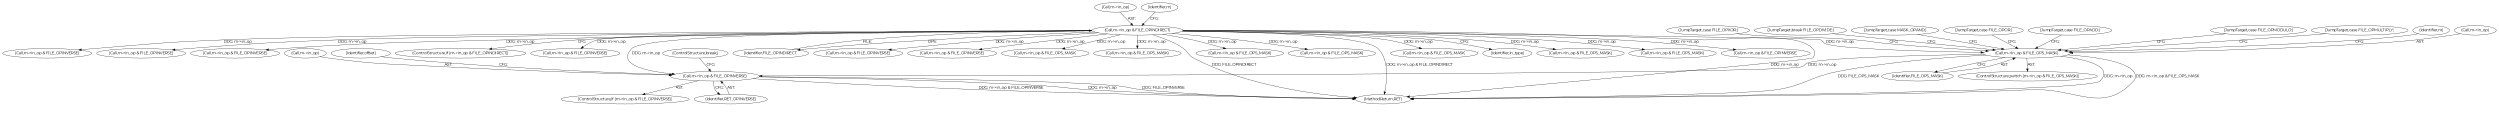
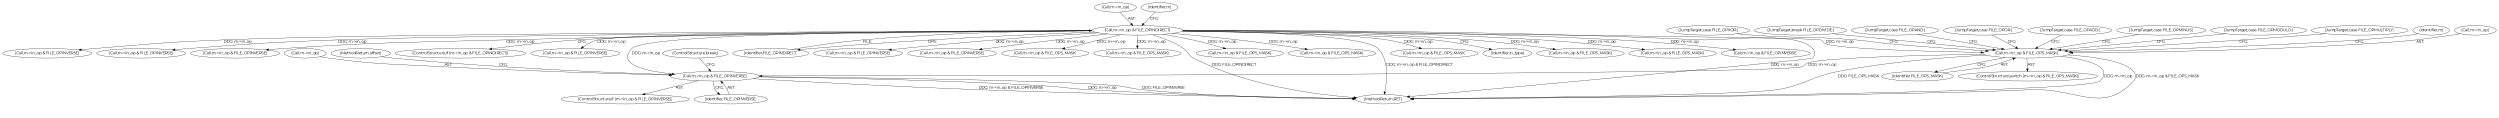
node "(JumpTarget,case MASK_OPAND:)": label "(JumpTarget,case MASK_OPAND:)" -> "(JumpTarget,case FILE_OPAND:)"
node "(JumpTarget,case FILE_OPMINUS:)": added
node "(Identifier,offset)": label "(Identifier,offset)" -> "(MethodReturn,offset)"
node "(Identifier,RET_OPINVERSE)": label "(Identifier,RET_OPINVERSE)" -> "(Identifier,FILE_OPINVERSE)"
